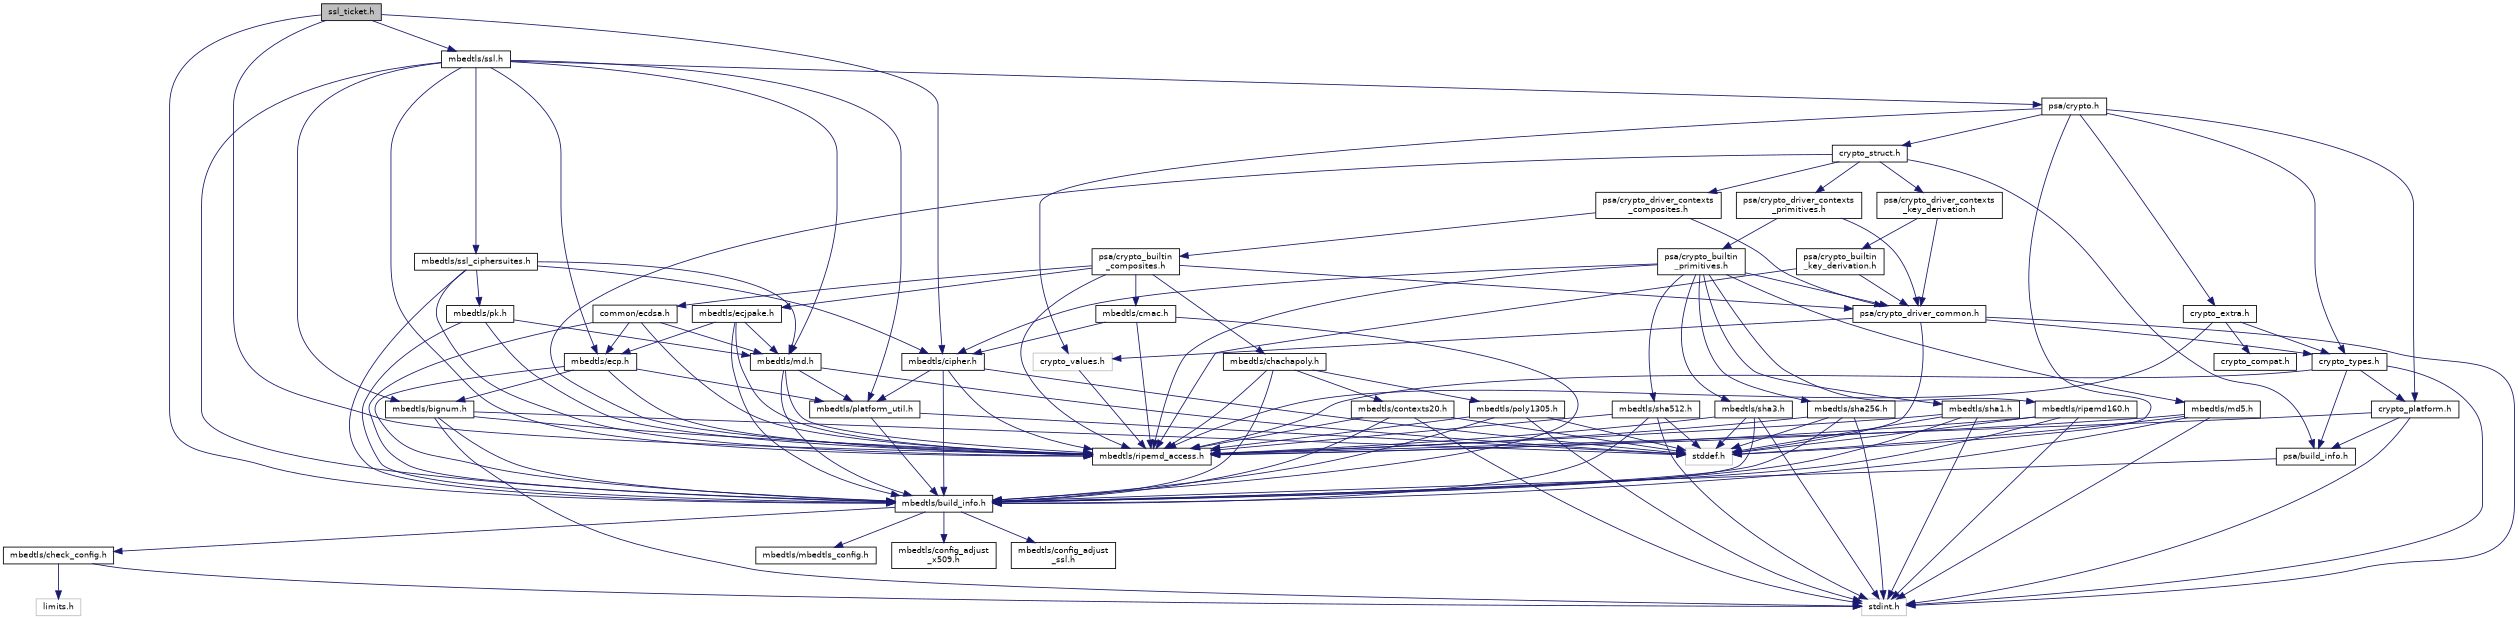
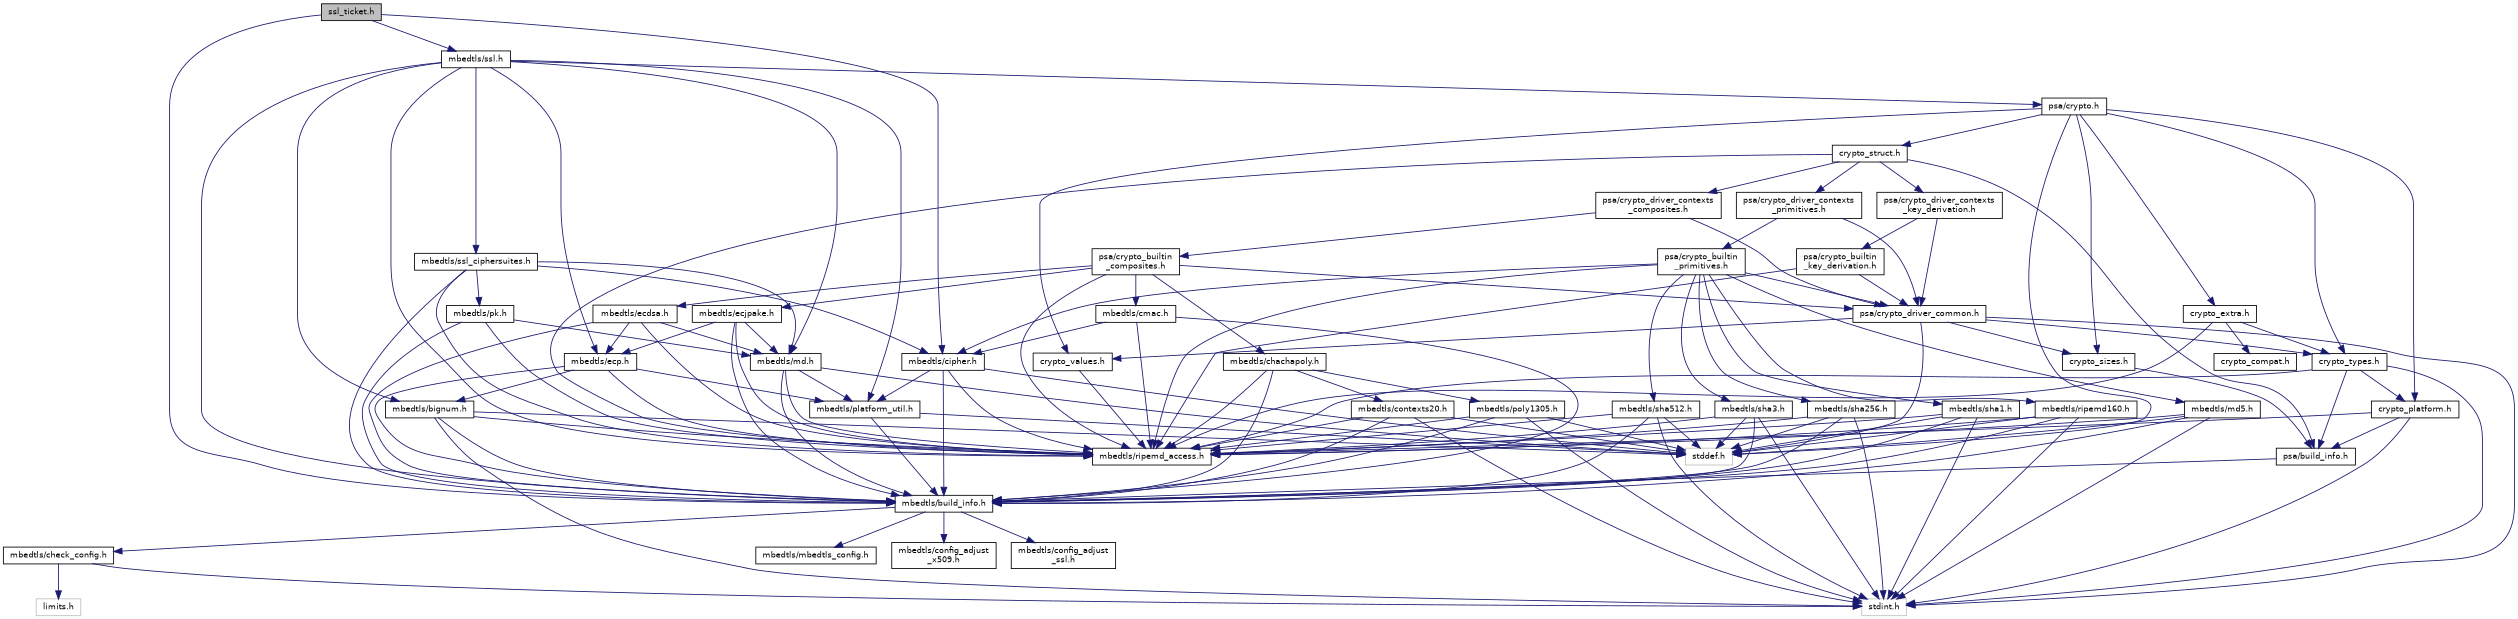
node "common/ecdsa.h": label "common/ecdsa.h" -> "mbedtls/ecdsa.h"
node "crypto_values.h": color grey75 -> black
node "crypto_sizes.h": added
edge "ssl_ticket.h" -> "mbedtls/ripemd_access.h": removed
